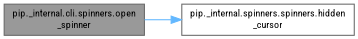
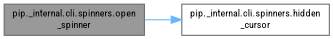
node "pip._internal.spinners.spinners.hidden _cursor": label "pip._internal.spinners.spinners.hidden _cursor" -> "pip._internal.cli.spinners.hidden _cursor"
